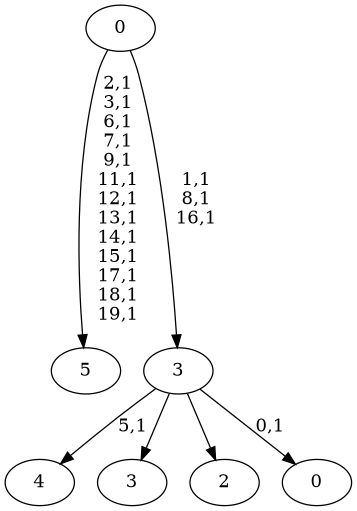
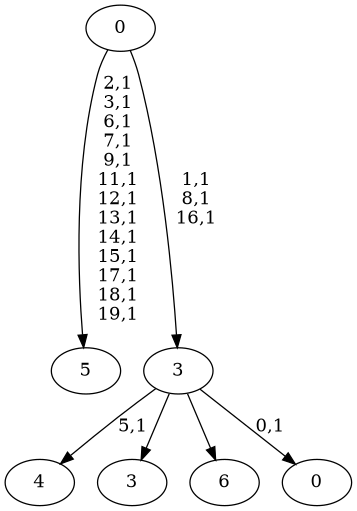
node "2": label "2" -> "6"
